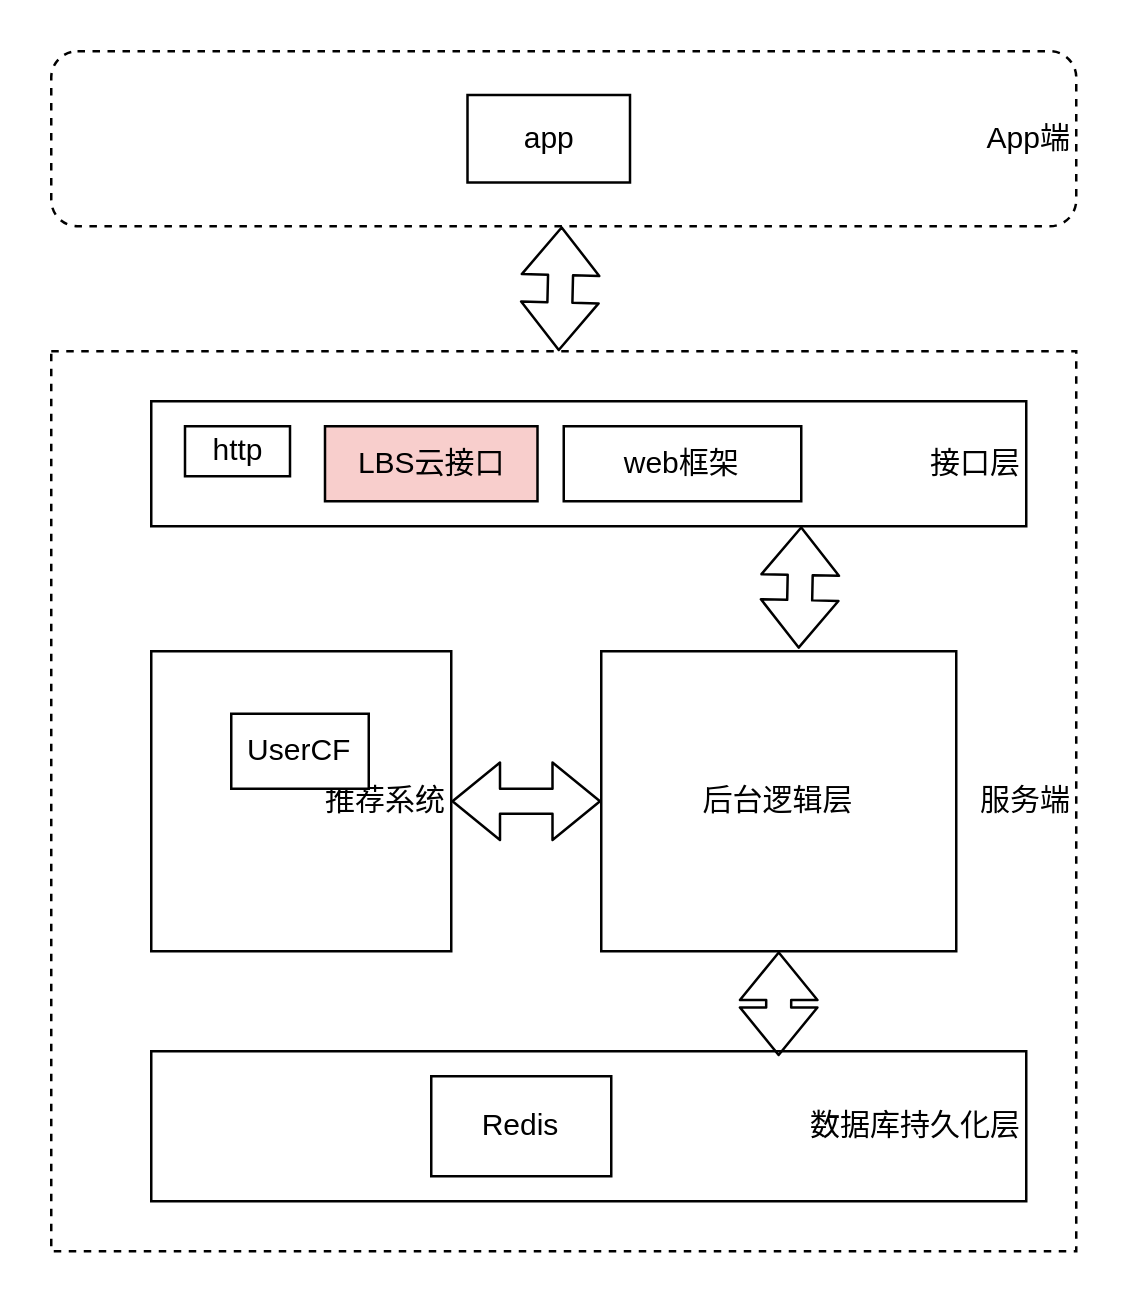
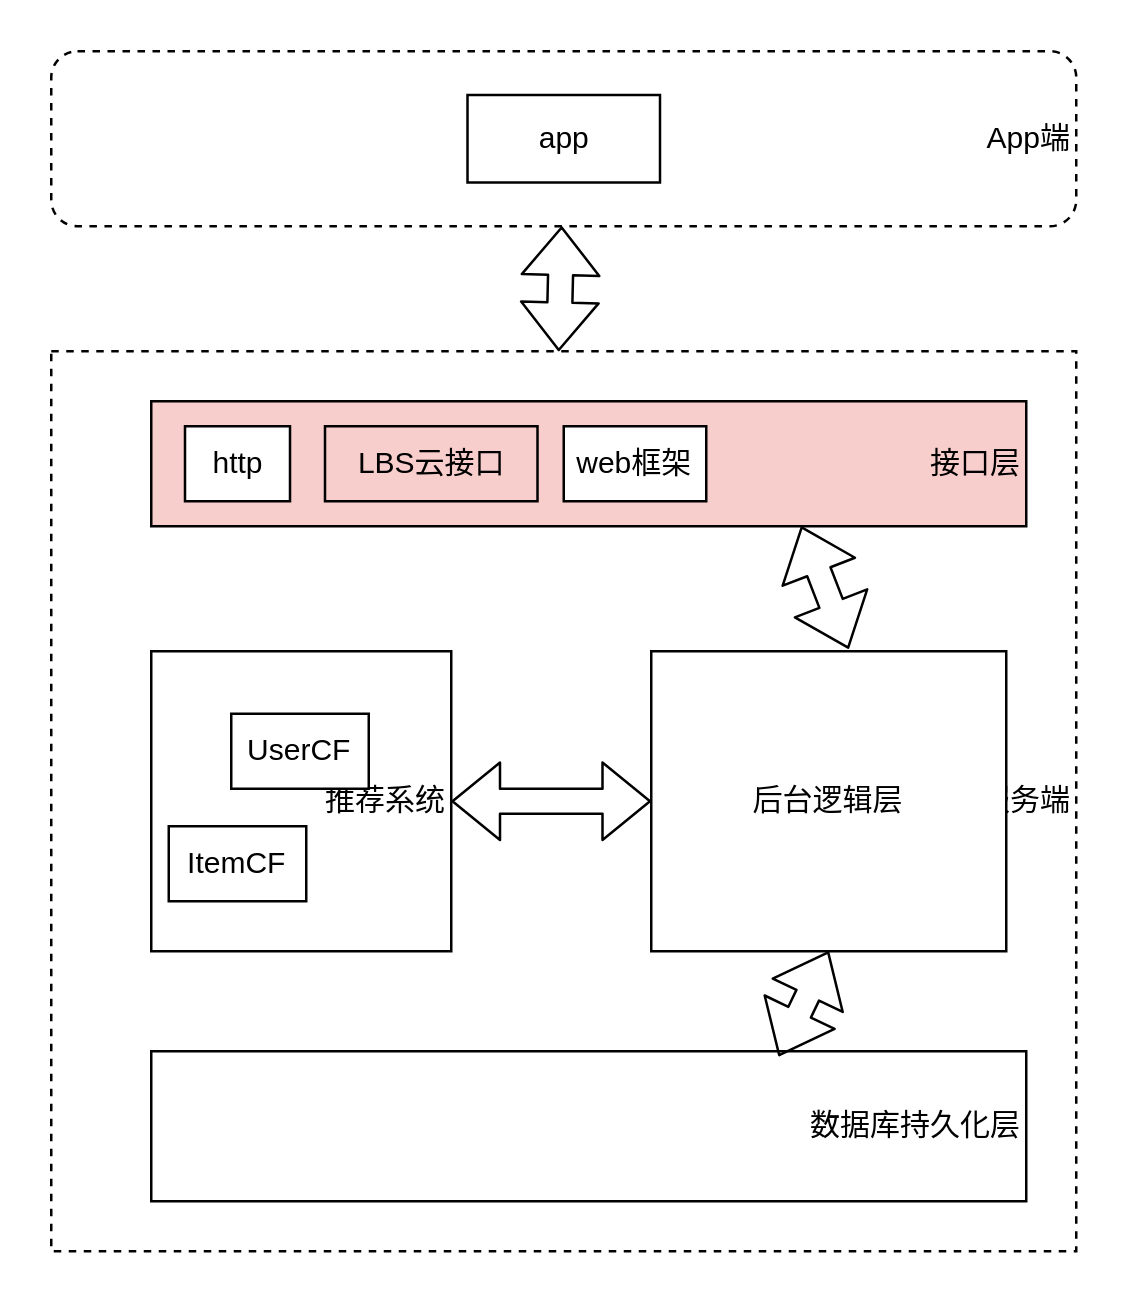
node "app": size 163x88 -> 193x88
node "http": size 105x50 -> 105x75
node "web框架": size 238x75 -> 143x75
node "接口层": fillcolor #ffffff -> #f8cecc
node "后台逻辑层": moved (779, 801) -> (829, 801)
node "ItemCF": added
node "Redis": removed
